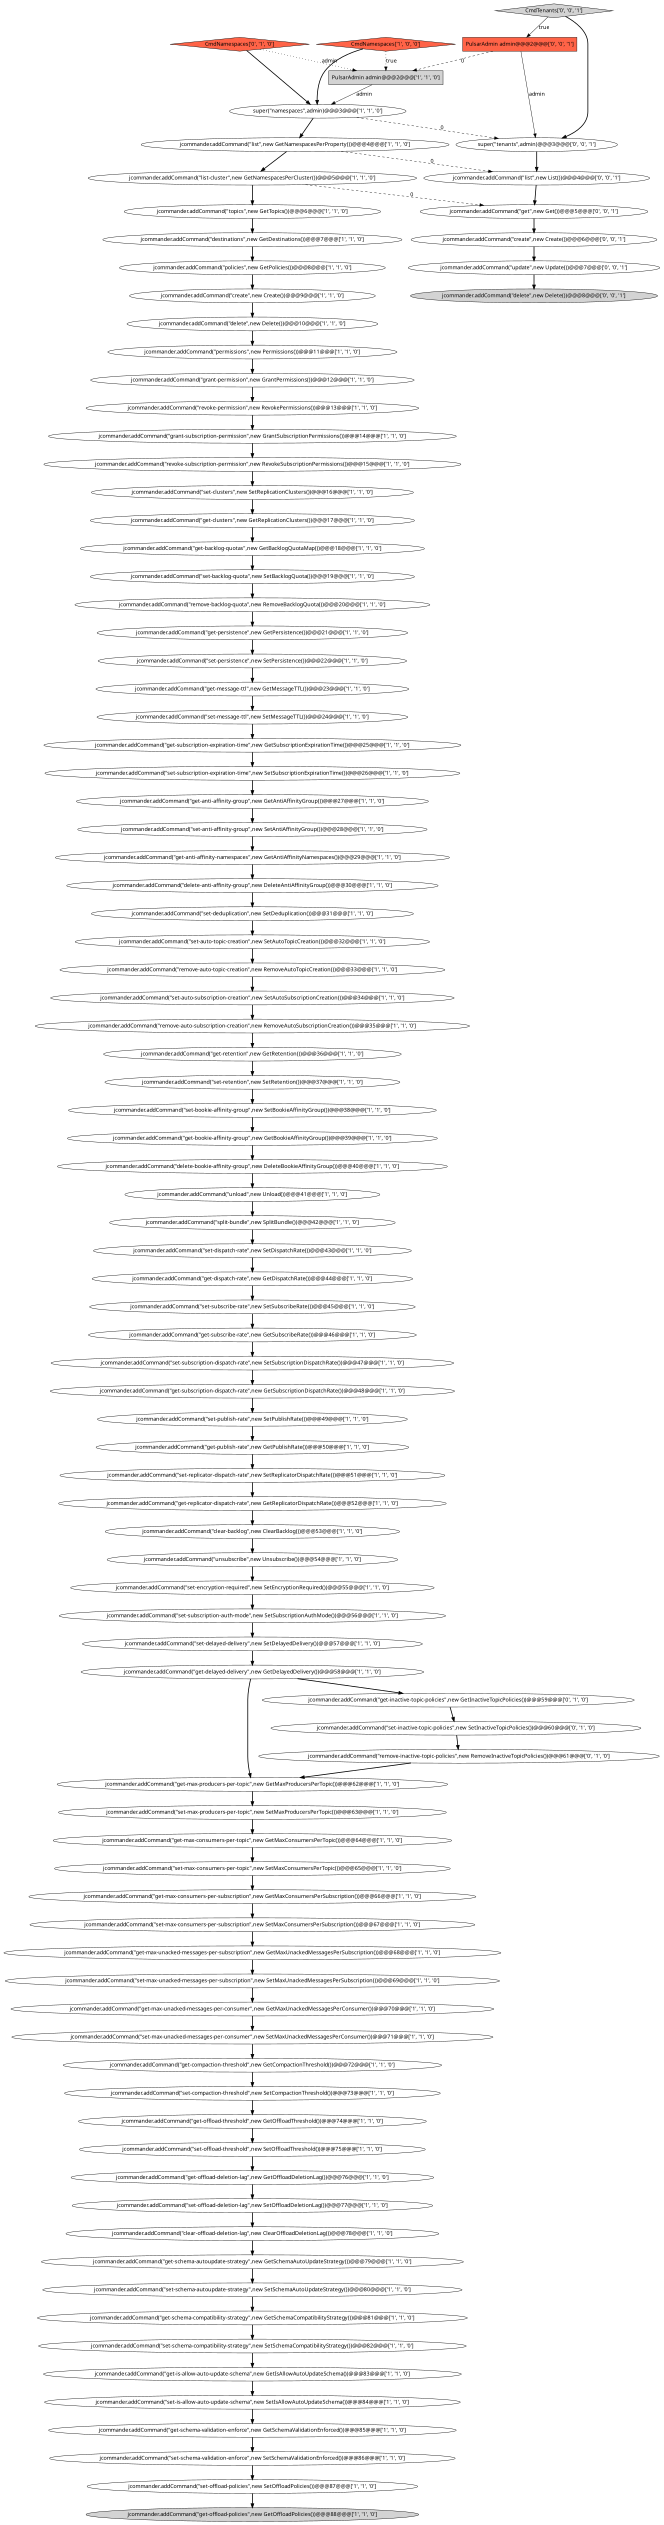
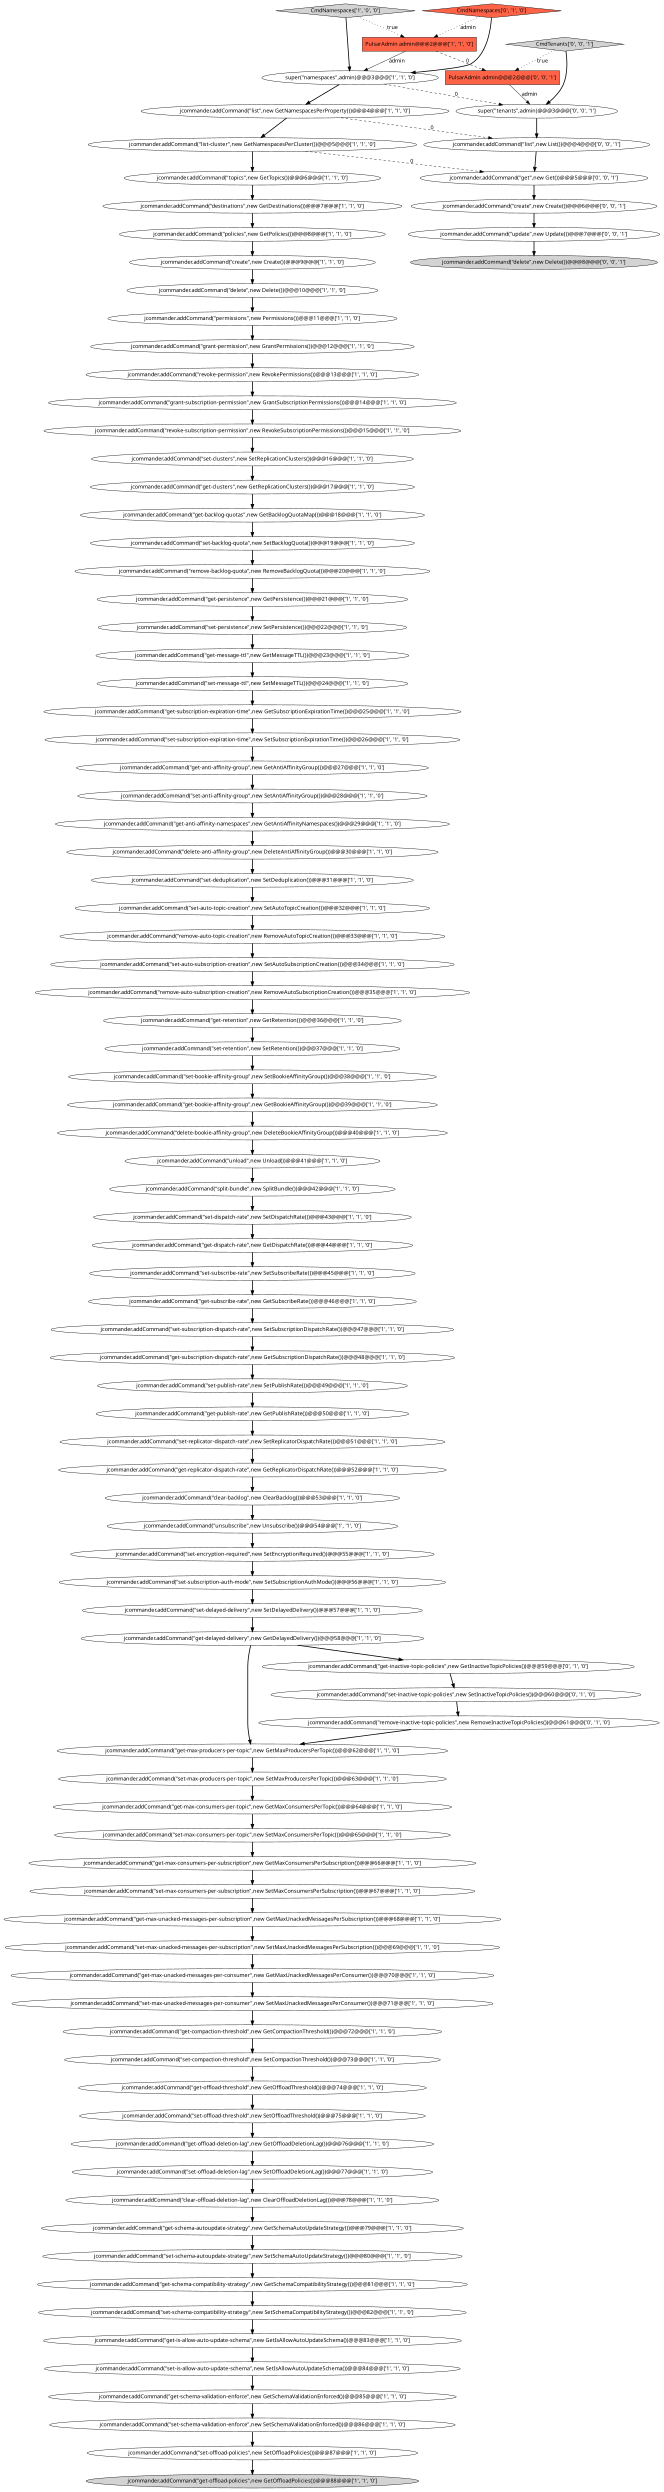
edge "CmdTenants['0', '0', '1']" -> "PulsarAdmin admin@@@2@@@['0', '0', '1']": style solid -> dotted
node "CmdNamespaces['1', '0', '0']": fillcolor tomato -> lightgray
edge "PulsarAdmin admin@@@2@@@['0', '0', '1']" -> "PulsarAdmin admin@@@2@@@['1', '1', '0']": reversed
node "PulsarAdmin admin@@@2@@@['1', '1', '0']": fillcolor lightgray -> tomato
